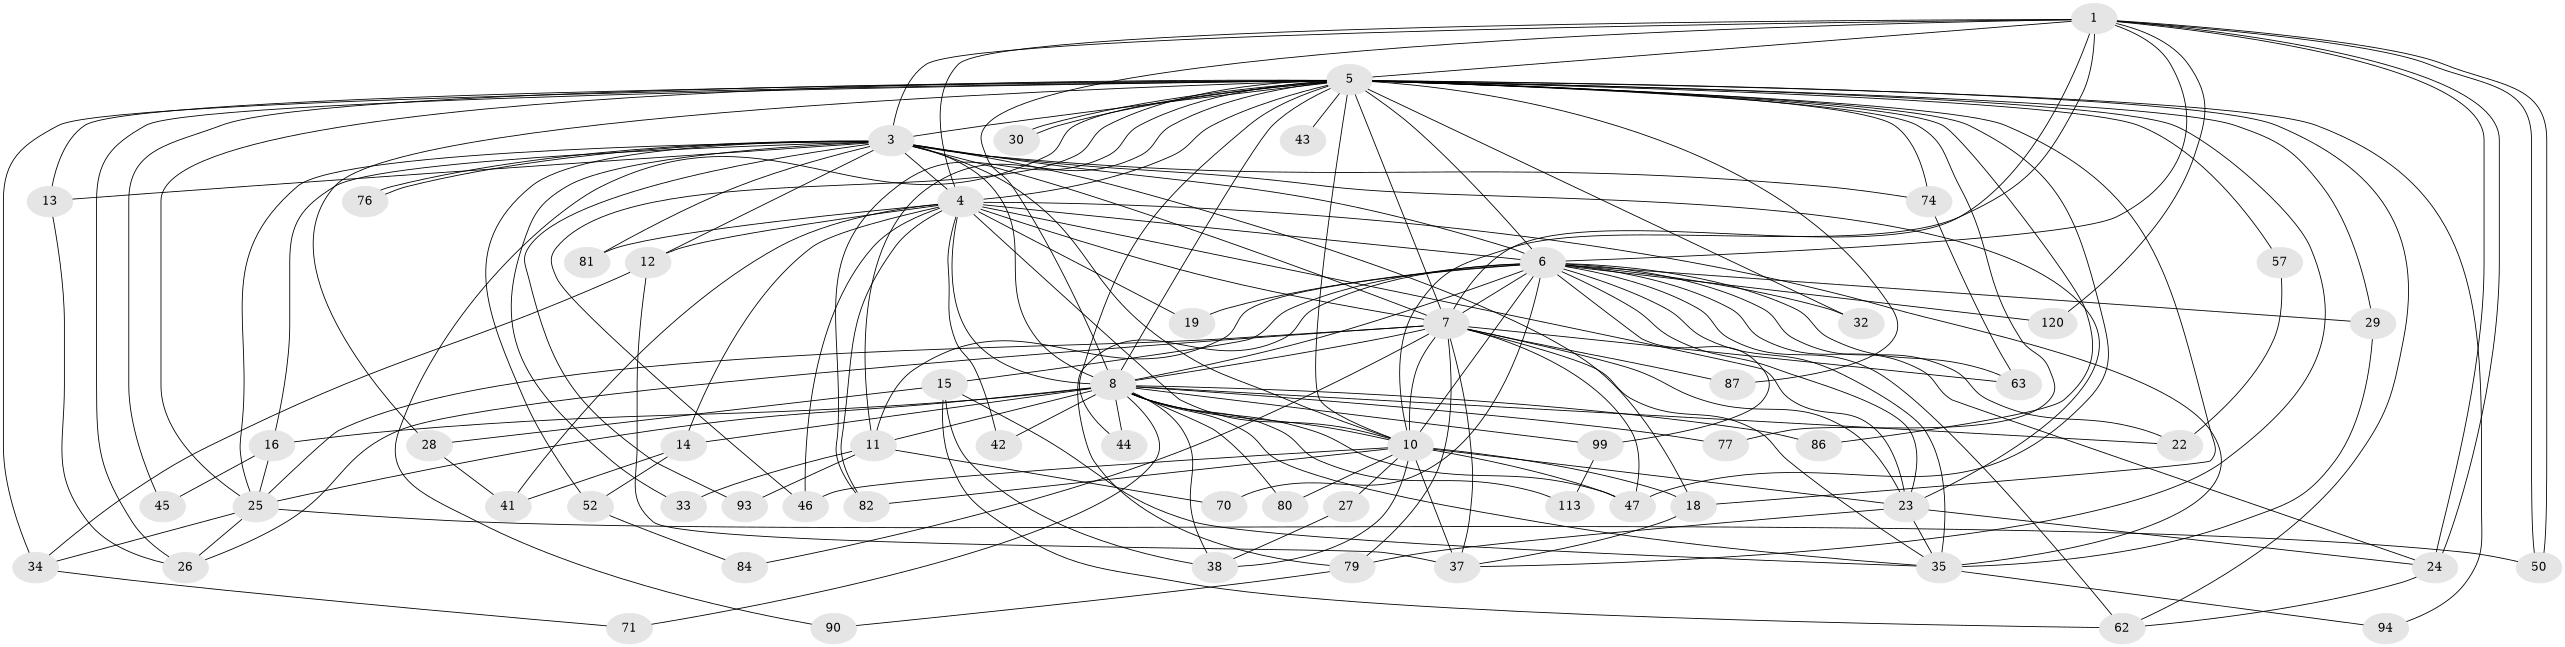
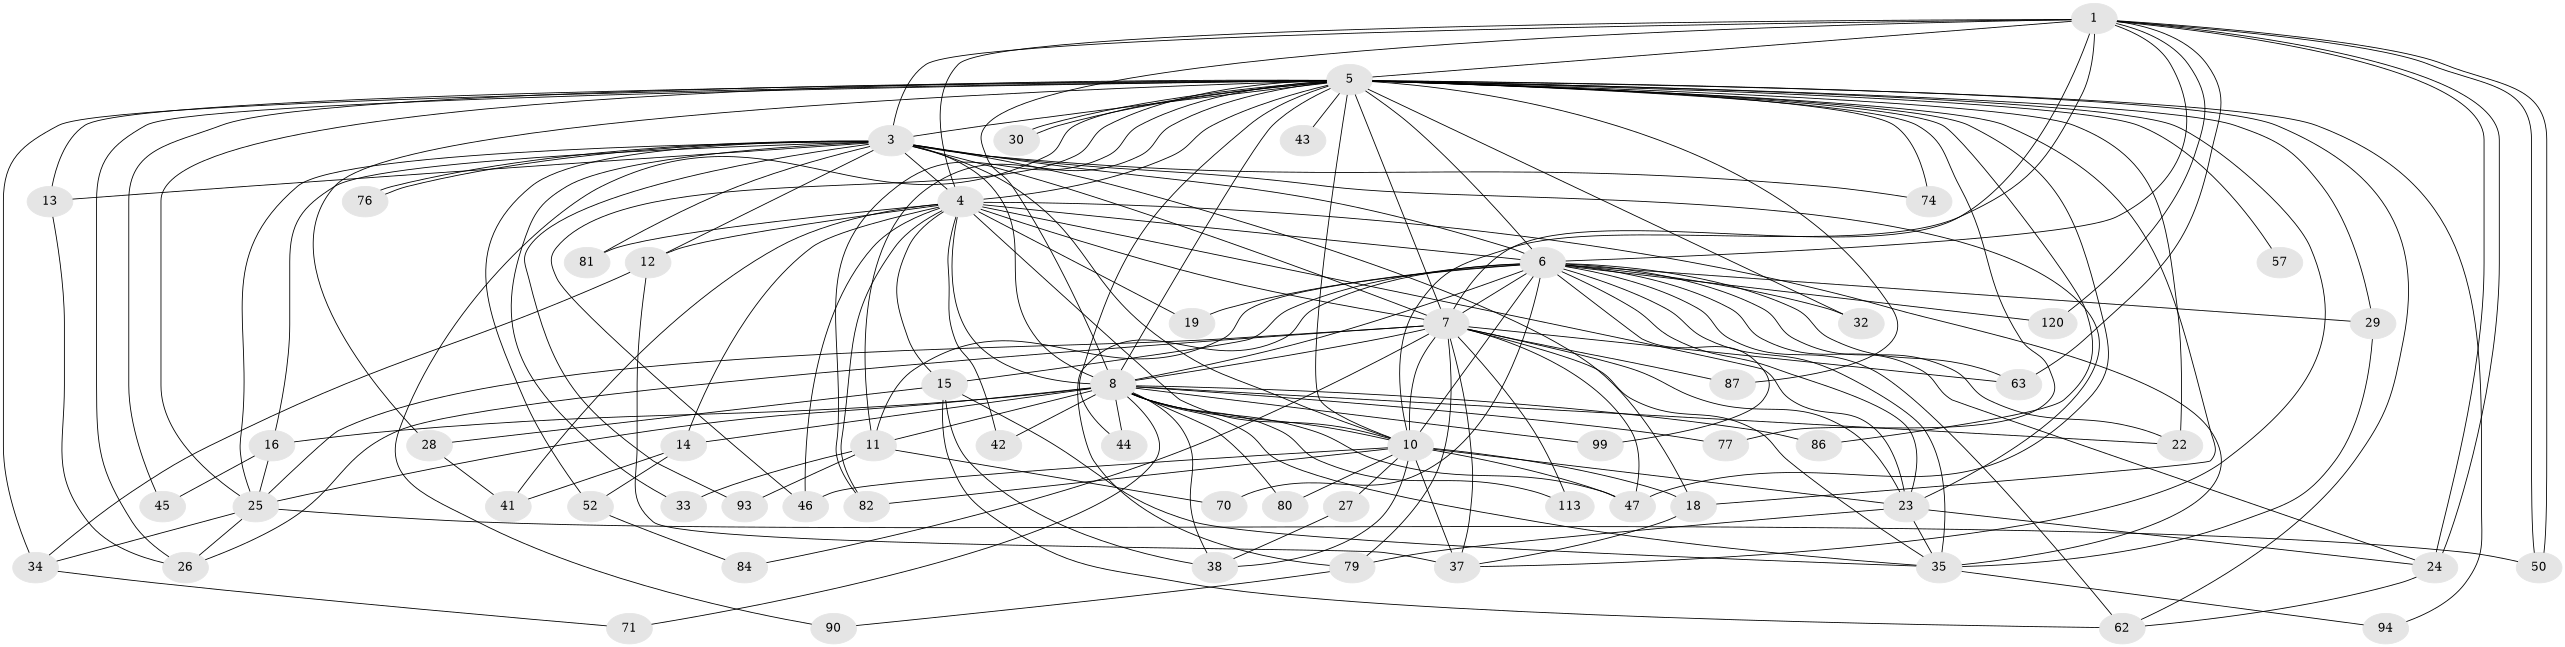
edge "74" -- "63": now "1" -- "63"
edge "4" -- "15": added
edge "57" -- "22": now "5" -- "22"
edge "99" -- "113": now "7" -- "113"
